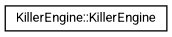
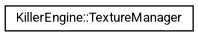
node "KillerEngine::KillerEngine": label "KillerEngine::KillerEngine" -> "KillerEngine::TextureManager"
